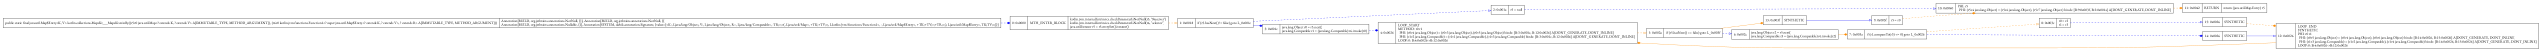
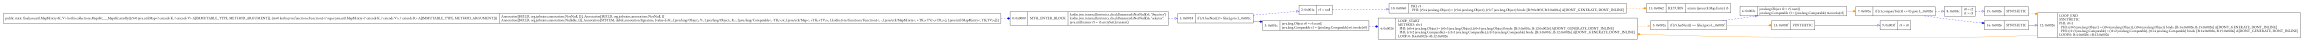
edge "9: 0x003f" -> "10: 0x0040": removed
edge "0: 0x0000" -> "1: 0x0018": color darkorange -> blue
edge "7: 0x003a" -> "8: 0x003c": color darkorange -> blue
